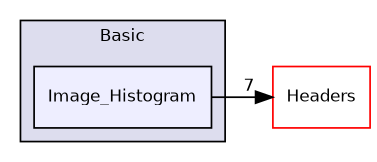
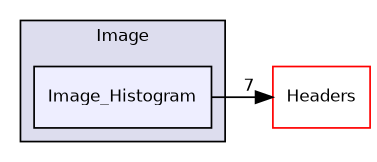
cluster "Basic": label "Basic" -> "Image"
